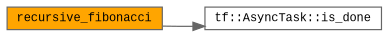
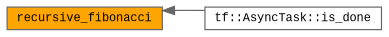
edge "recursive_fibonacci" -> "tf::AsyncTask::is_done": reversed
